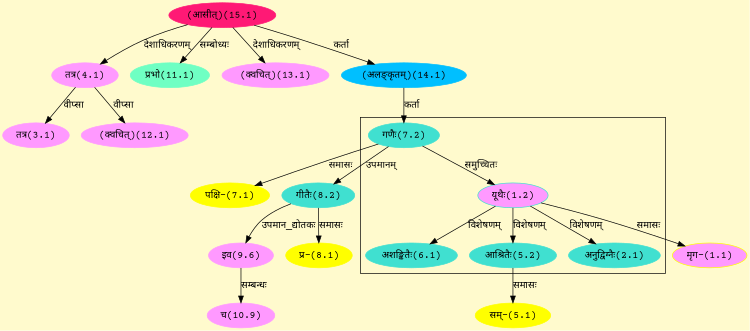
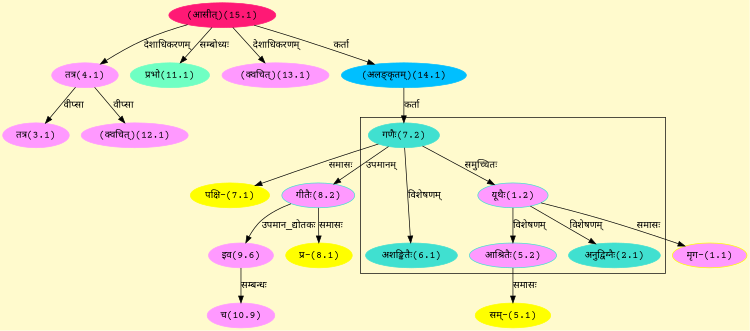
node "गीतैः(8.2)": fillcolor #40e0d0 -> #ff99ff
edge "यूथैः(1.2)" -> "अशङ्कितैः(6.1)": now "गणैः(7.2)" -> "अशङ्कितैः(6.1)"
node "आश्रितैः(5.2)": fillcolor #40e0d0 -> #ff99ff
